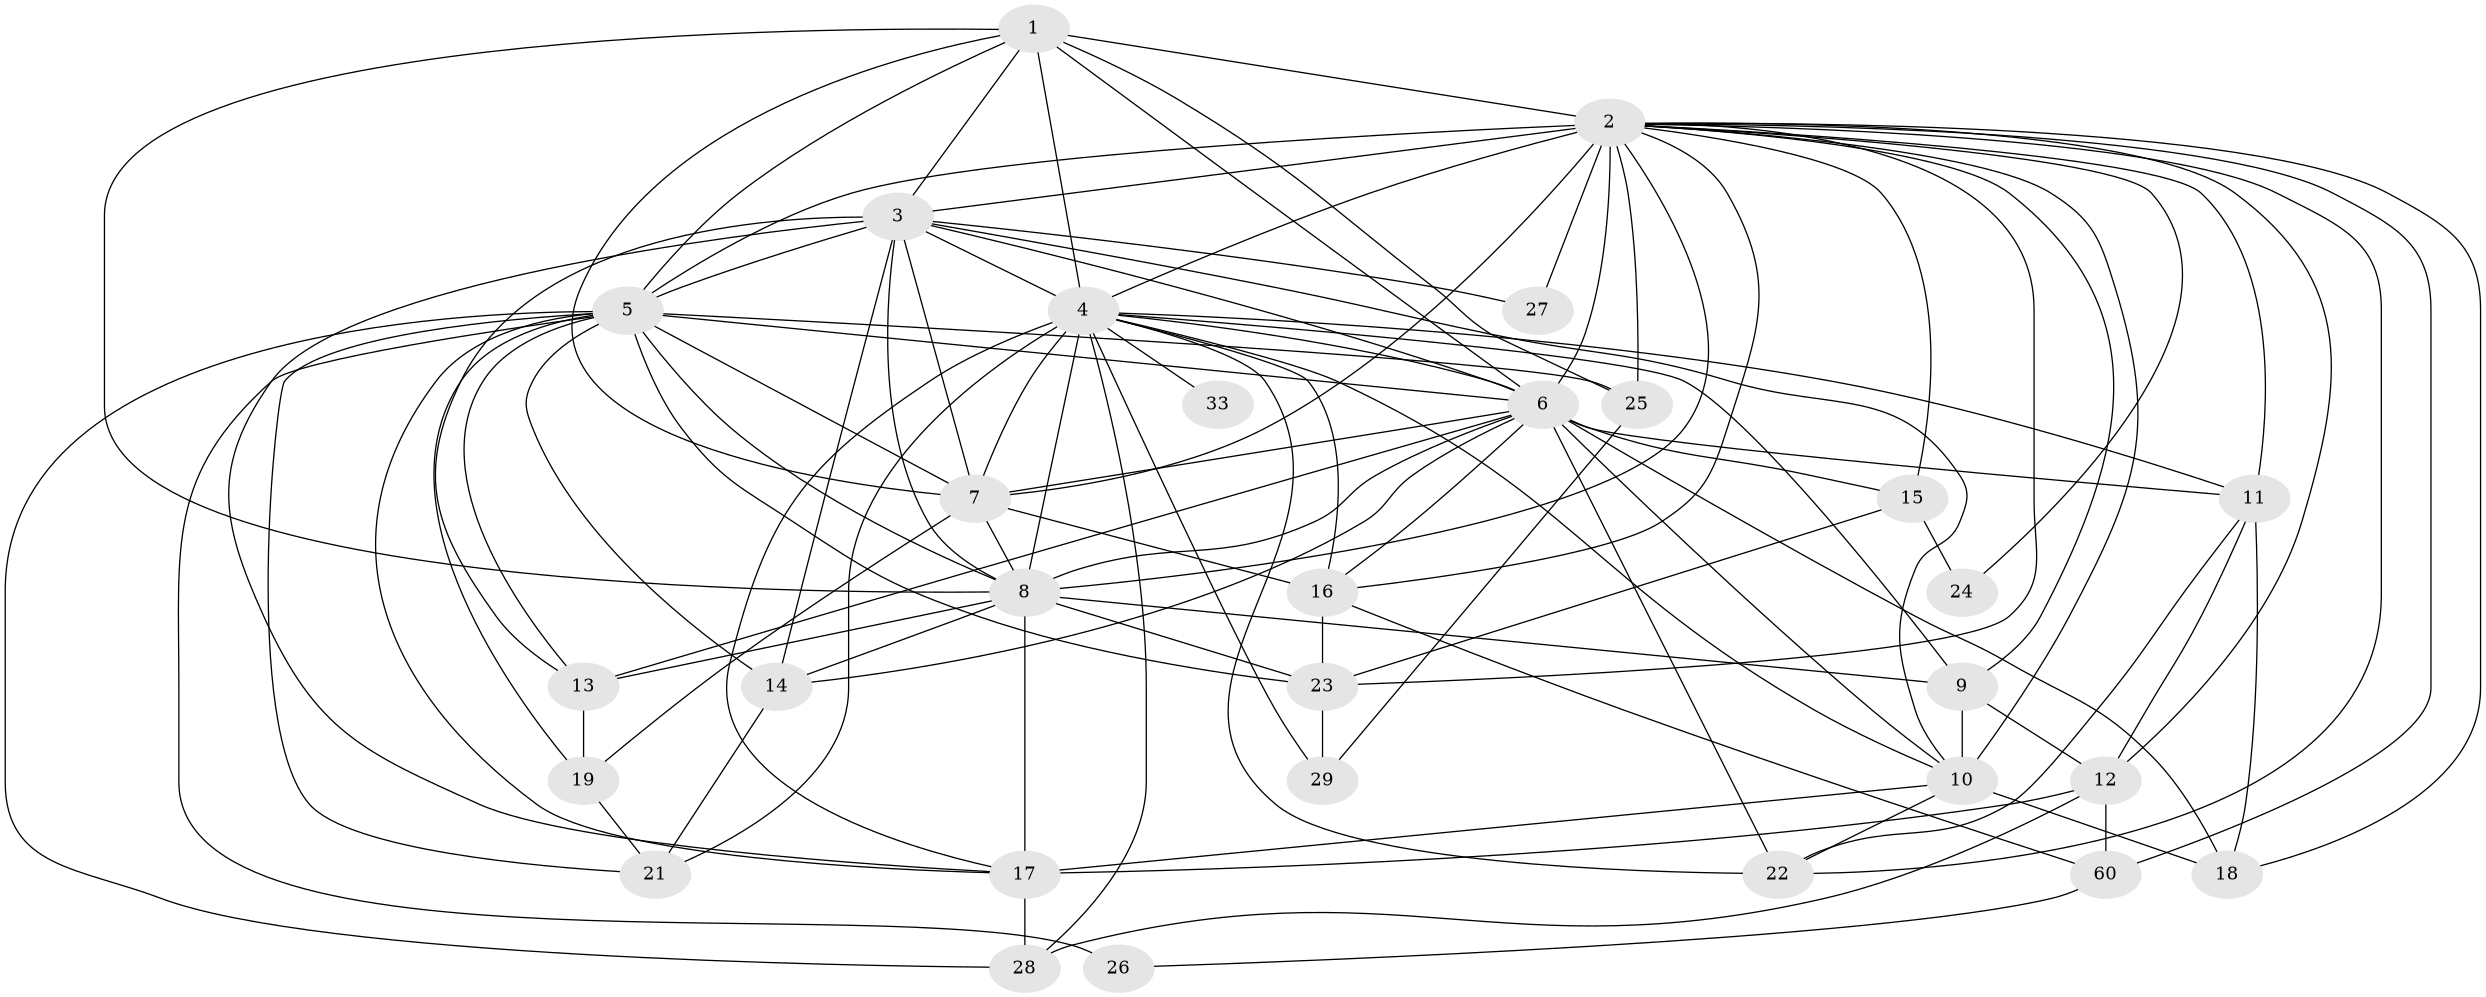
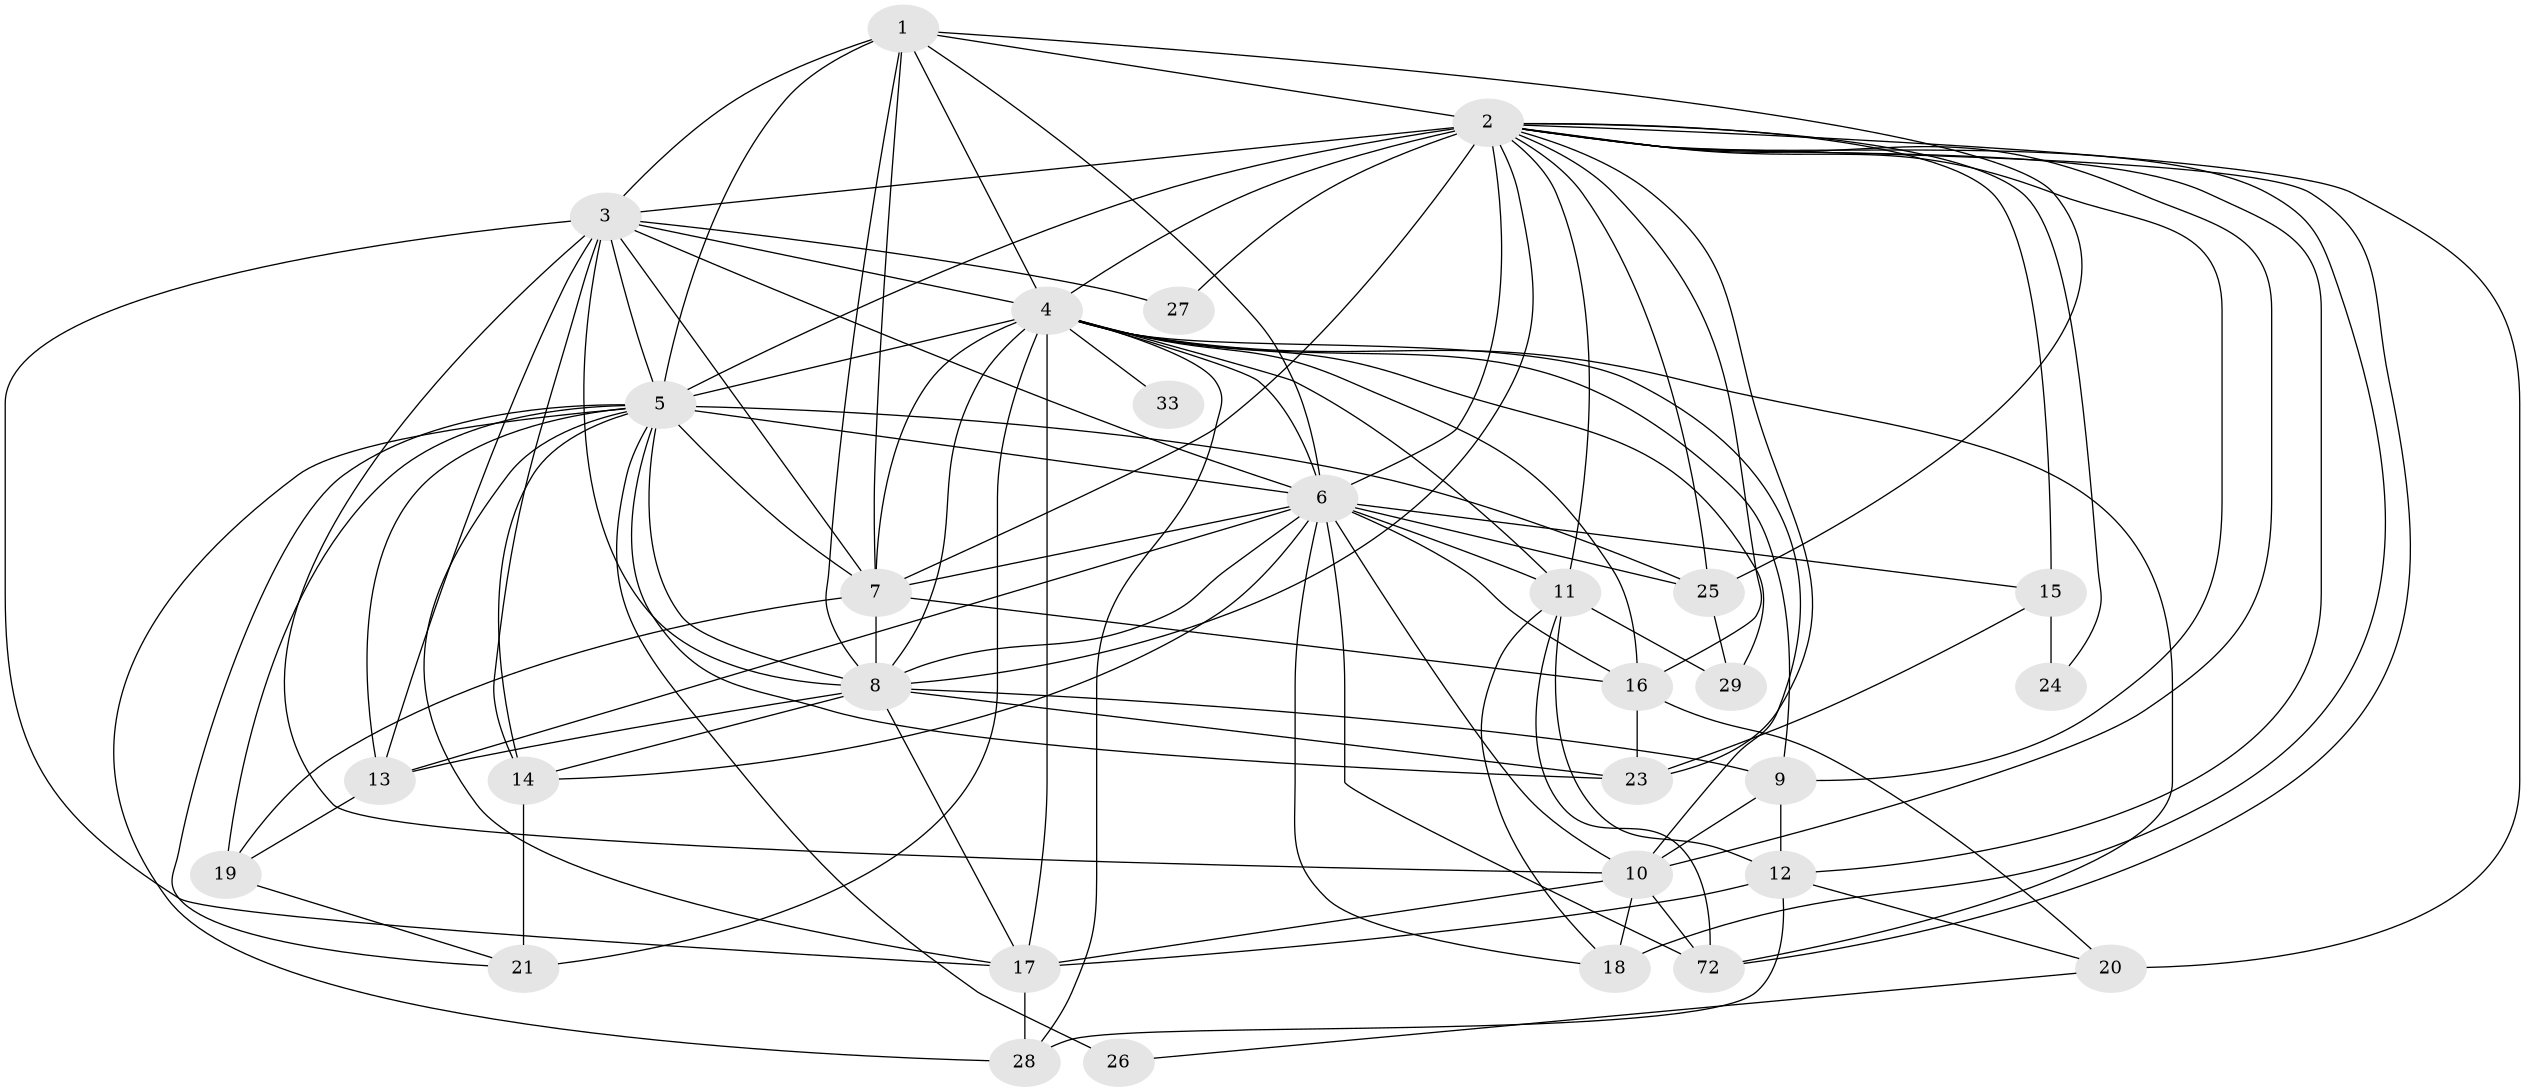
edge "4" -- "5": added
edge "6" -- "25": added
edge "23" -- "29": now "11" -- "29"
node "22": label "22" -> "72"
node "60": label "60" -> "20"
